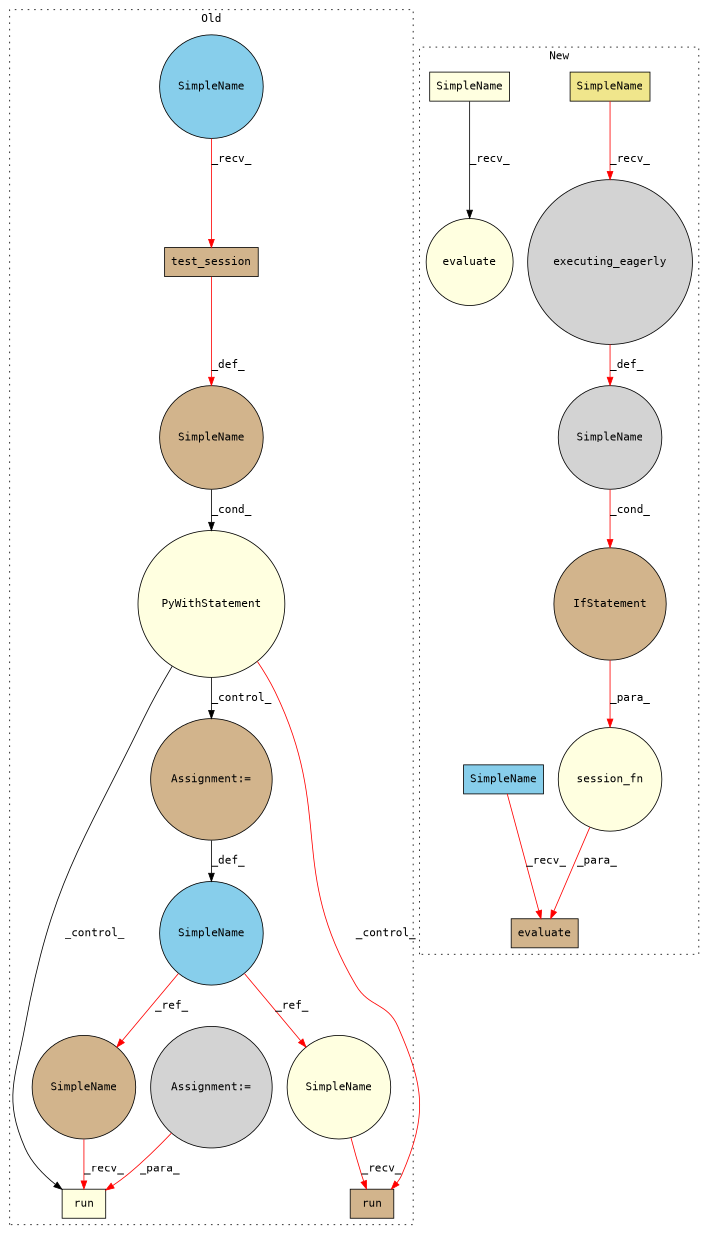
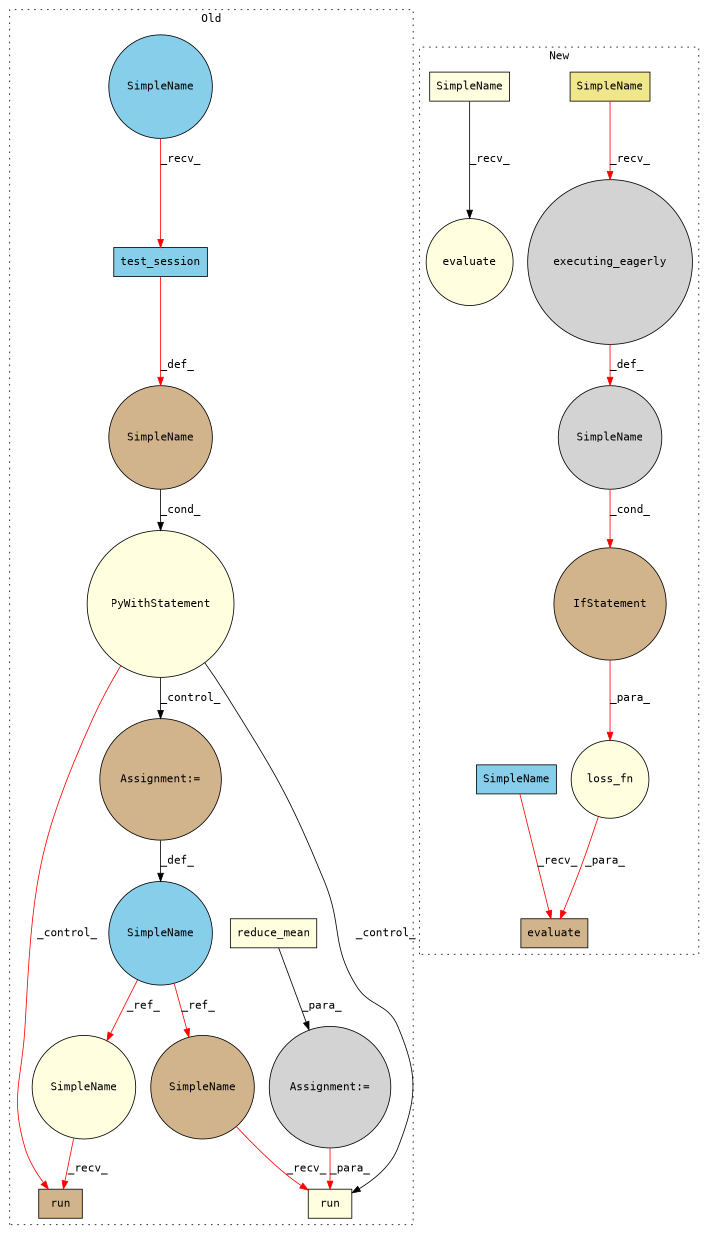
node "test_session": fillcolor tan -> skyblue
node "session_fn": label "session_fn" -> "loss_fn"
node "reduce_mean": added
